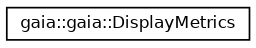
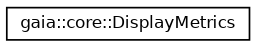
node "gaia::gaia::DisplayMetrics": label "gaia::gaia::DisplayMetrics" -> "gaia::core::DisplayMetrics"
